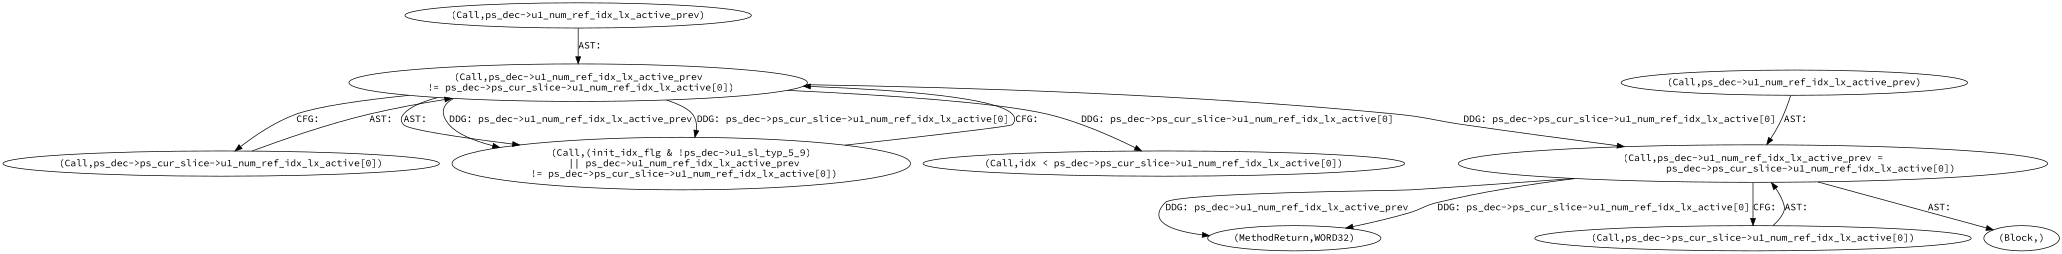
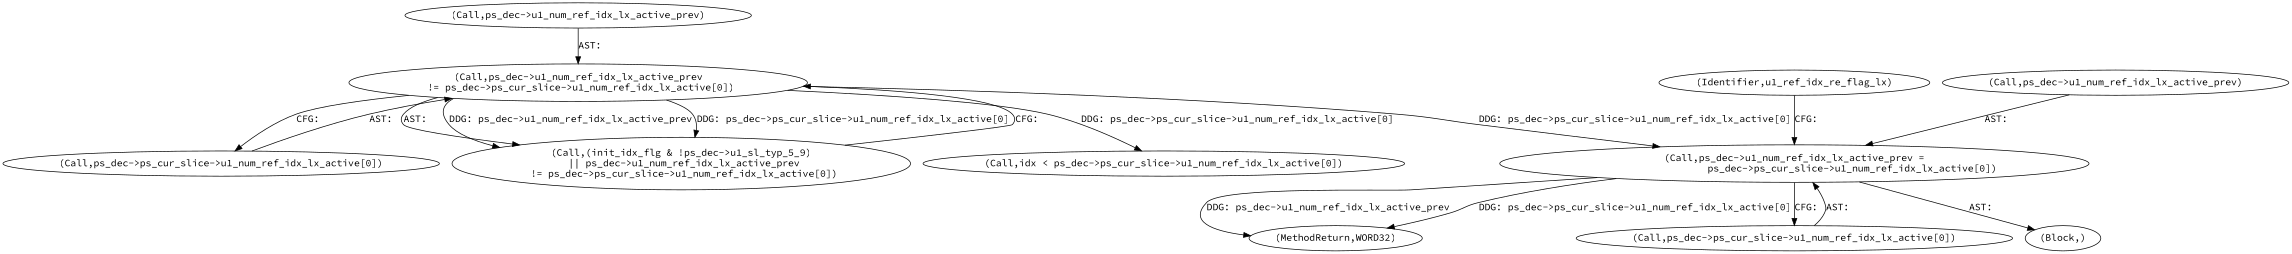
node "(Identifier,u1_ref_idx_re_flag_lx)": added
